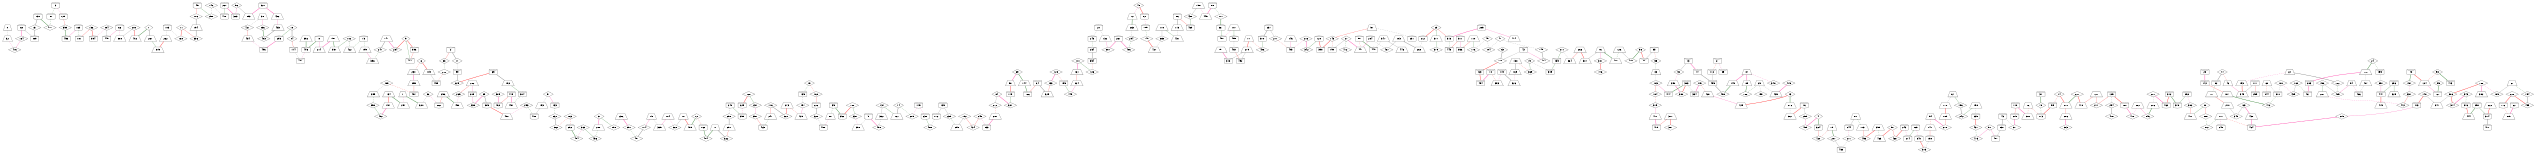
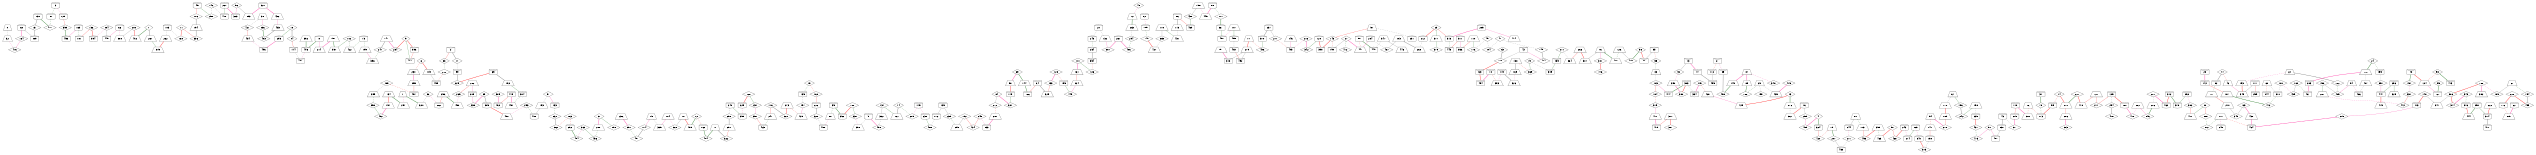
edge "40" -- "82": removed
edge "495" -- "498": now "85" -- "498"
